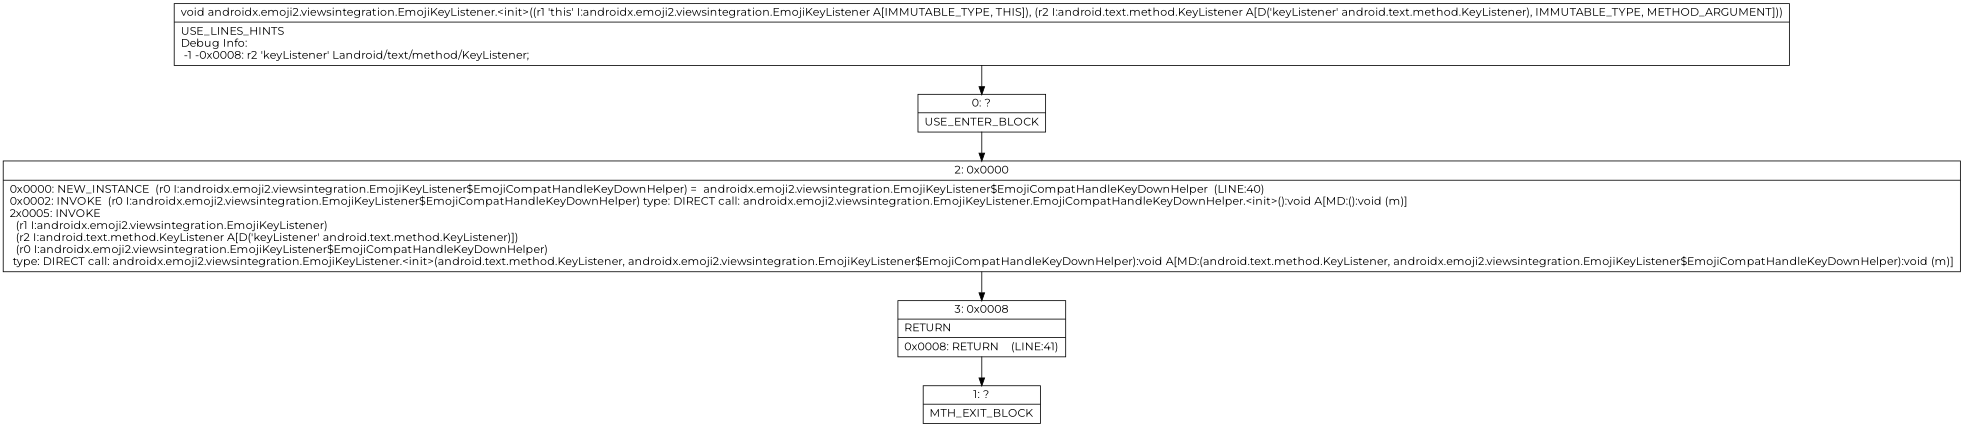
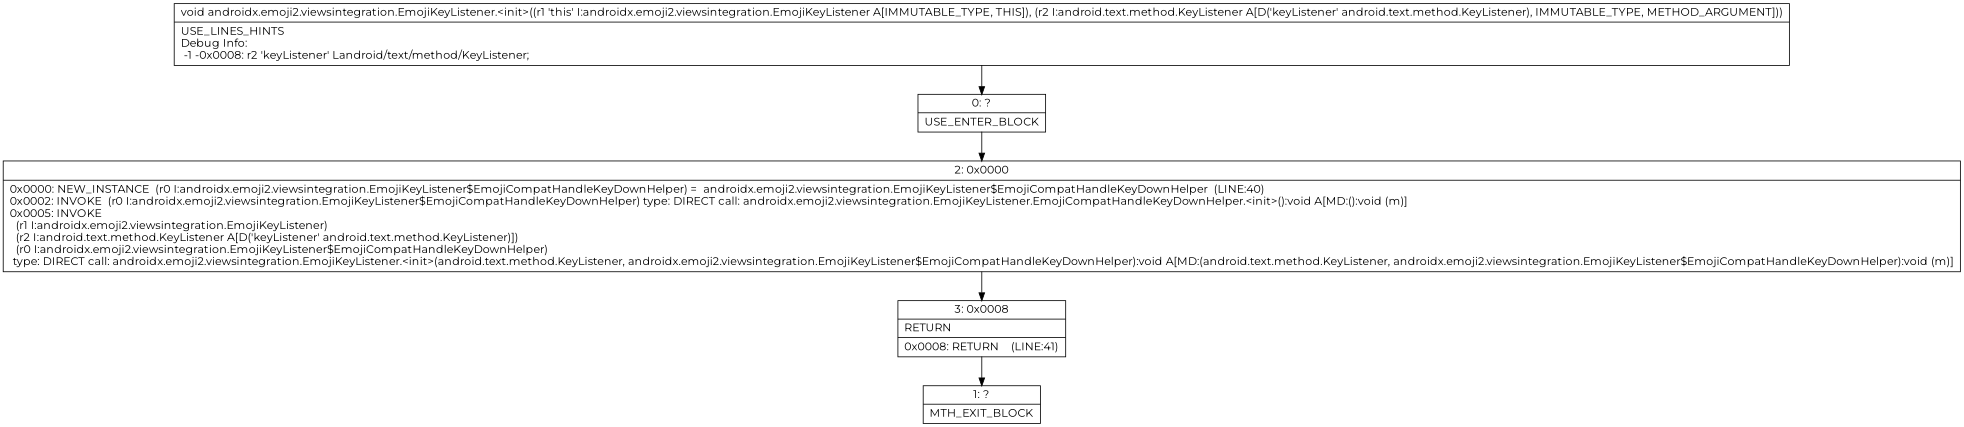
node "2: 0x0000": text "2x0005: INVOKE" -> "0x0005: INVOKE"
